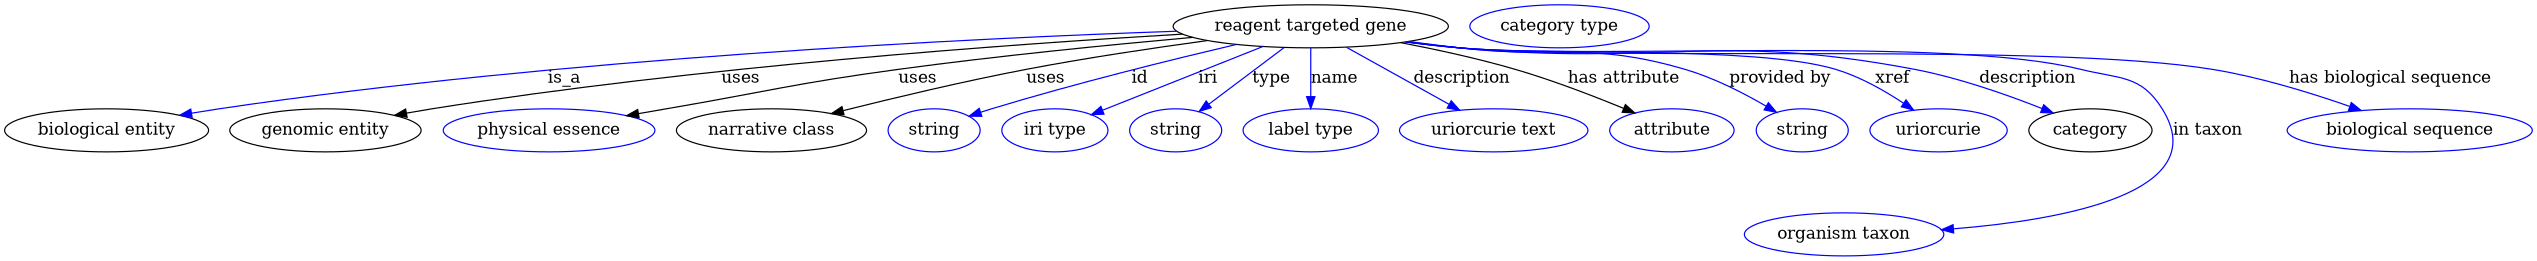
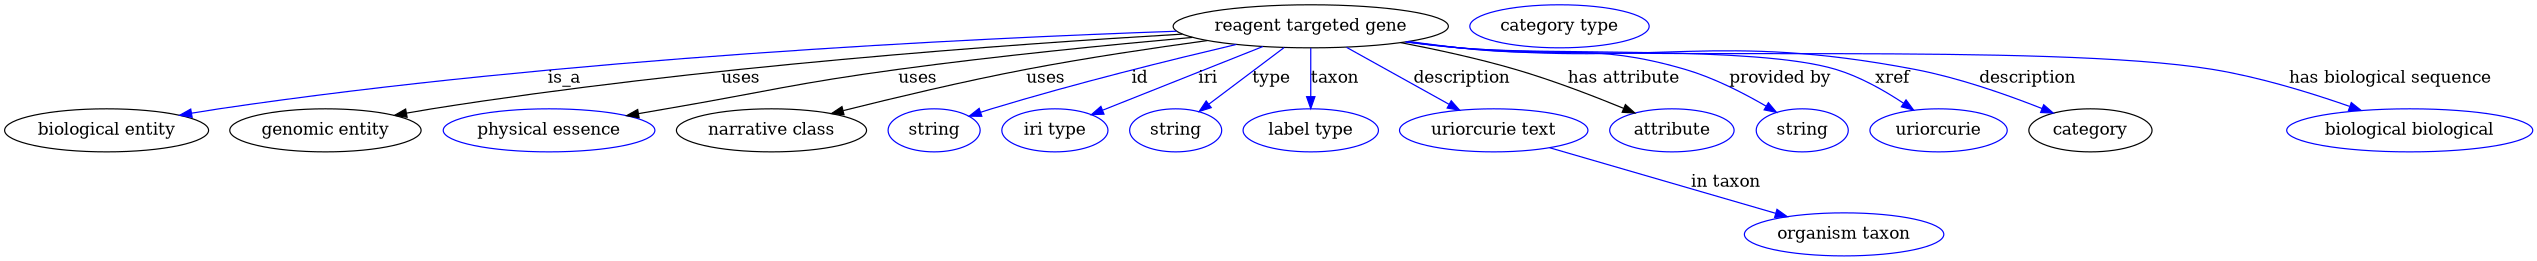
edge "reagent targeted gene" -> "organism taxon": now "uriorcurie text" -> "organism taxon"
edge "reagent targeted gene" -> "label type": label "name" -> "taxon"
node "biological sequence": label "biological sequence" -> "biological biological"
